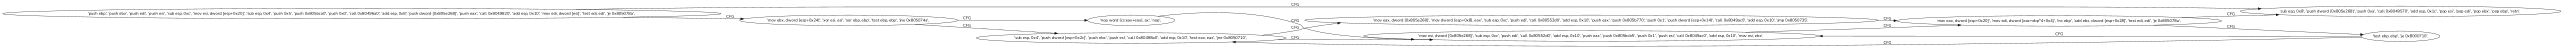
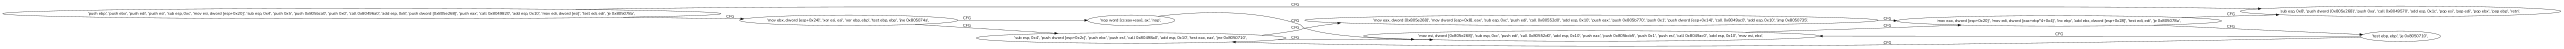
node "'test ebp, ebp', 'je 0x8000710',": label "'test ebp, ebp', 'je 0x8000710'," -> "'test ebp, ebp', 'je 0x8050710',"
